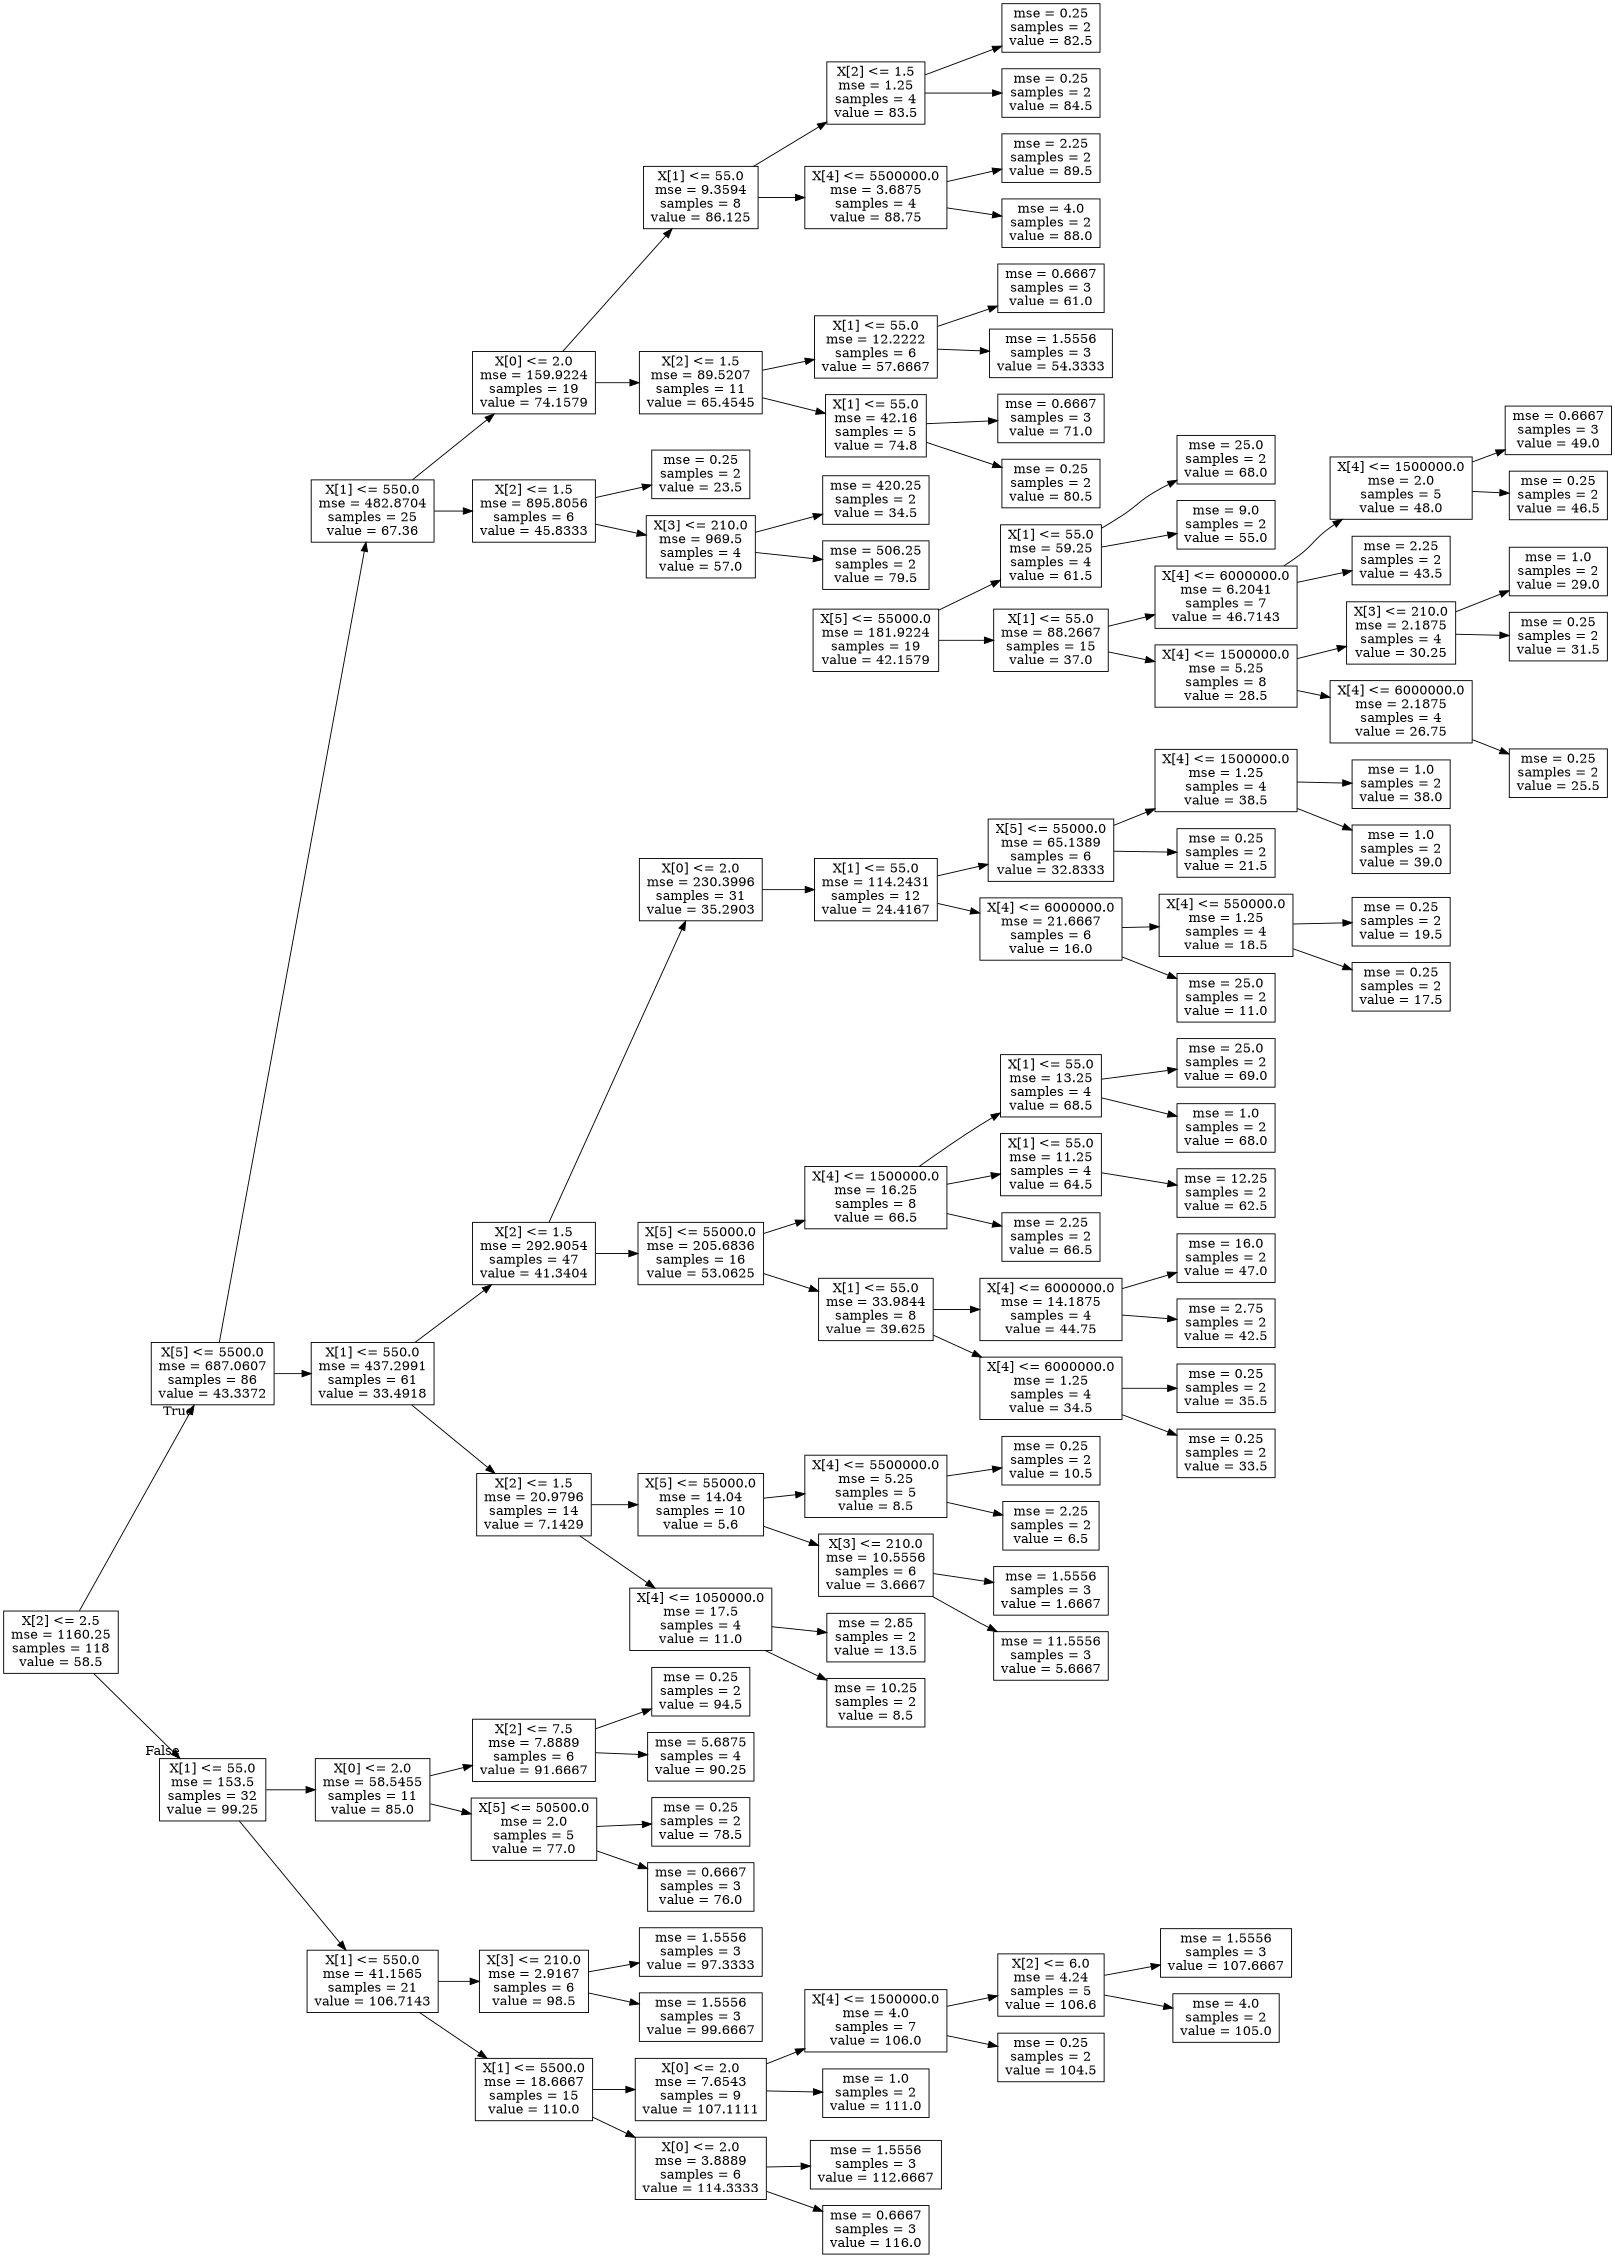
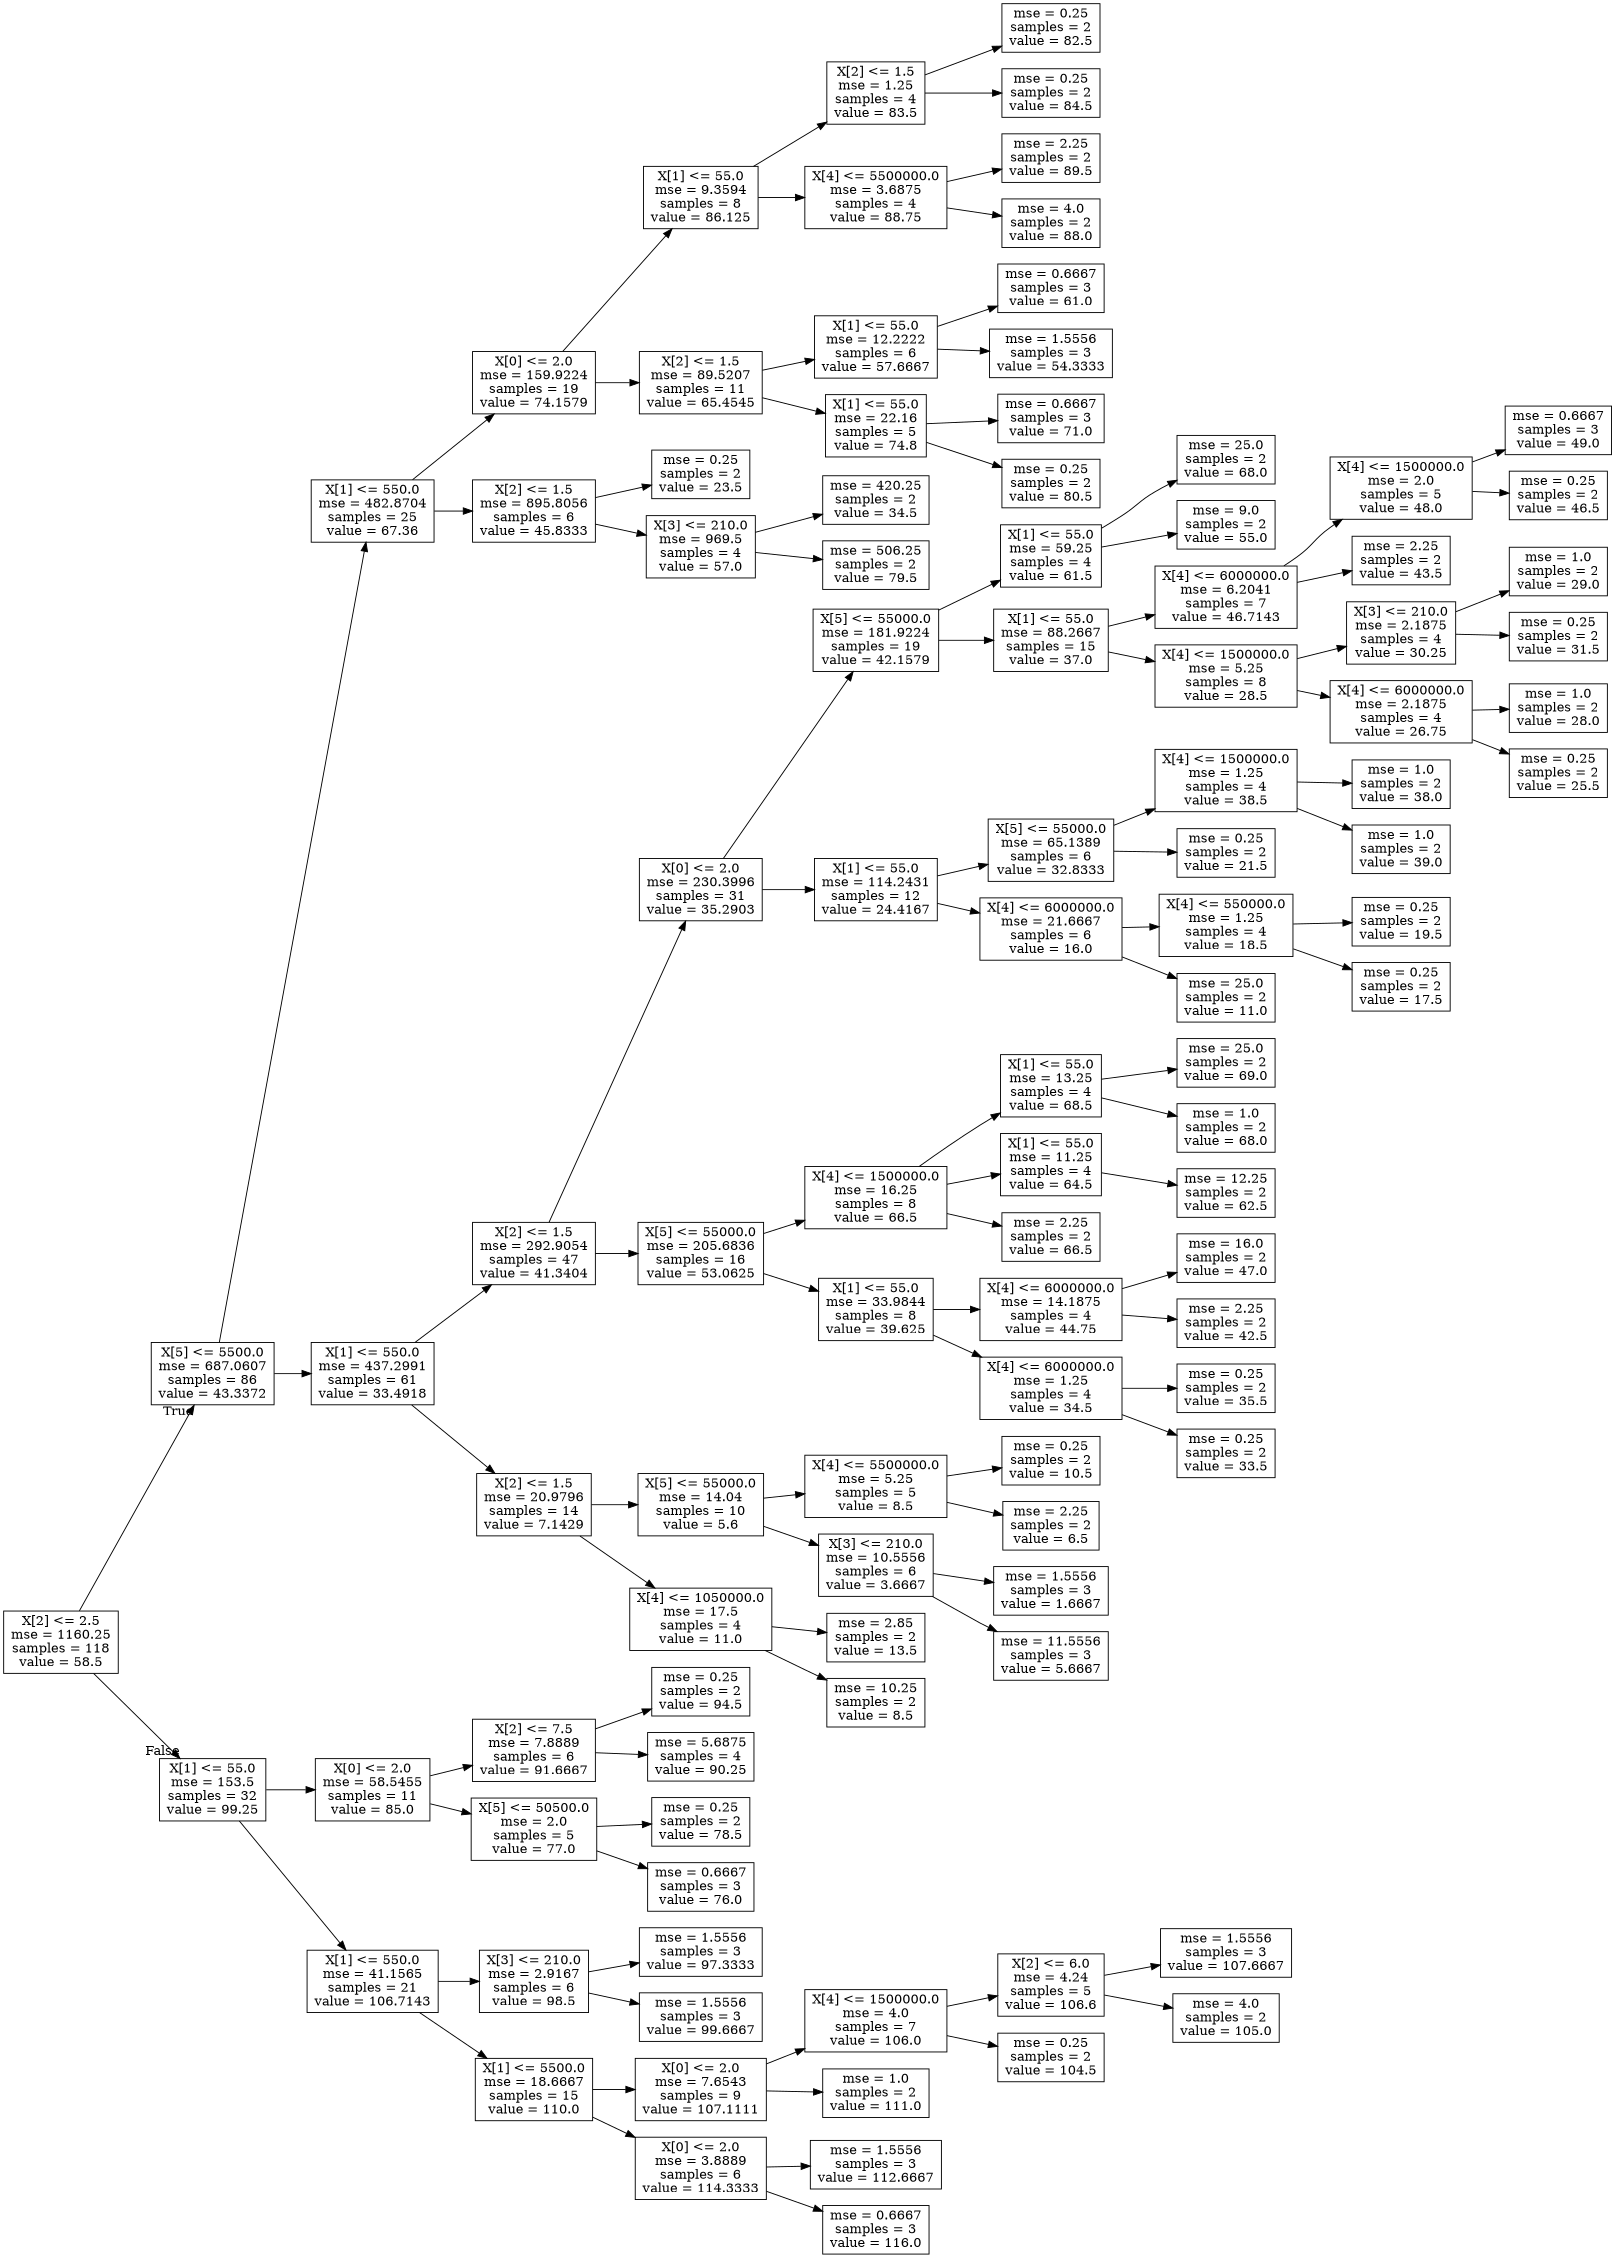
node "X[1] <= 55.0 mse = 42.16 samples = 5 value = 74.8": label "X[1] <= 55.0 mse = 42.16 samples = 5 value = 74.8" -> "X[1] <= 55.0 mse = 22.16 samples = 5 value = 74.8"
node "mse = 1.0 samples = 2 value = 28.0": added
edge "X[0] <= 2.0 mse = 230.3996 samples = 31 value = 35.2903" -> "X[5] <= 55000.0 mse = 181.9224 samples = 19 value = 42.1579": added
node "mse = 2.75 samples = 2 value = 42.5": label "mse = 2.75 samples = 2 value = 42.5" -> "mse = 2.25 samples = 2 value = 42.5"
